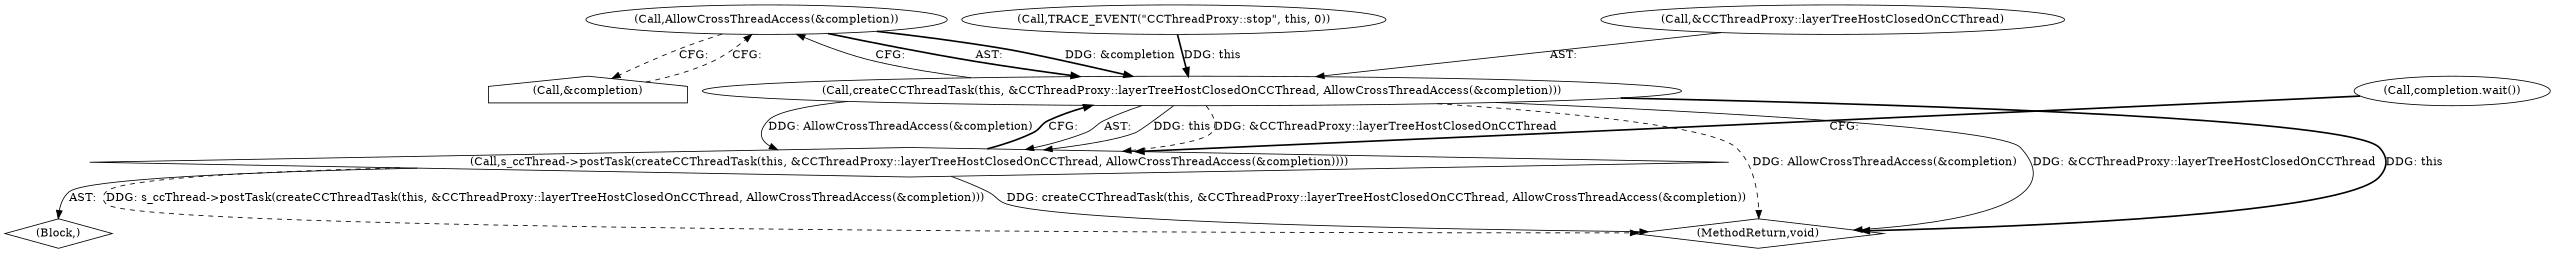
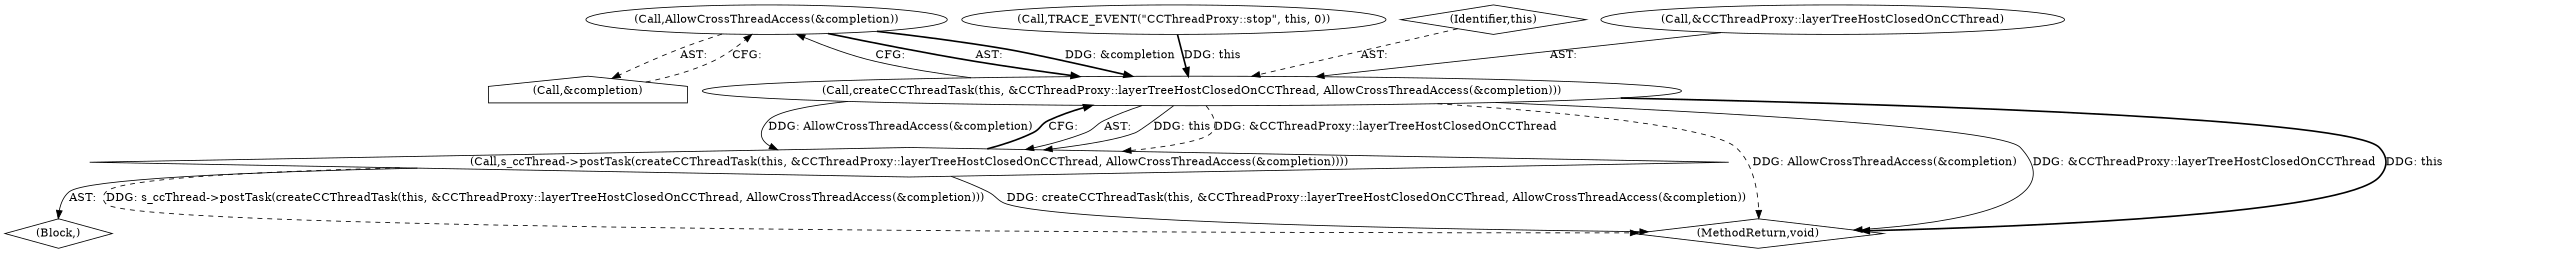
node "(Identifier,this)": added
edge "(Call,AllowCrossThreadAccess(&completion))" -> "(Call,&completion)": label "CFG: " -> "AST: "
node "(Call,completion.wait())": removed
